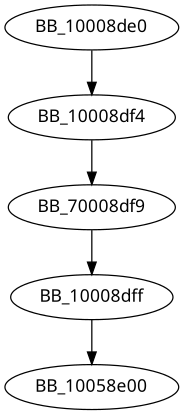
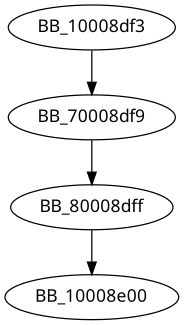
node "BB_10008de0": removed
node "BB_10008df4": label "BB_10008df4" -> "BB_10008df3"
node "BB_10008dff": label "BB_10008dff" -> "BB_80008dff"
node "BB_10058e00": label "BB_10058e00" -> "BB_10008e00"
